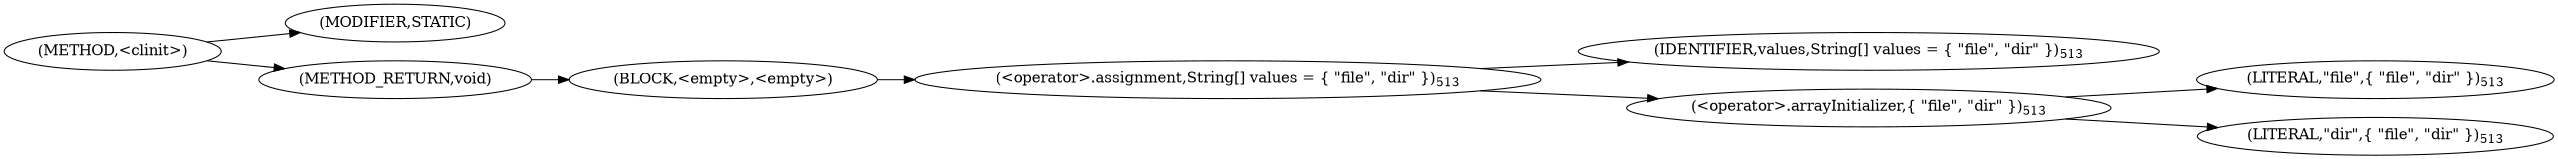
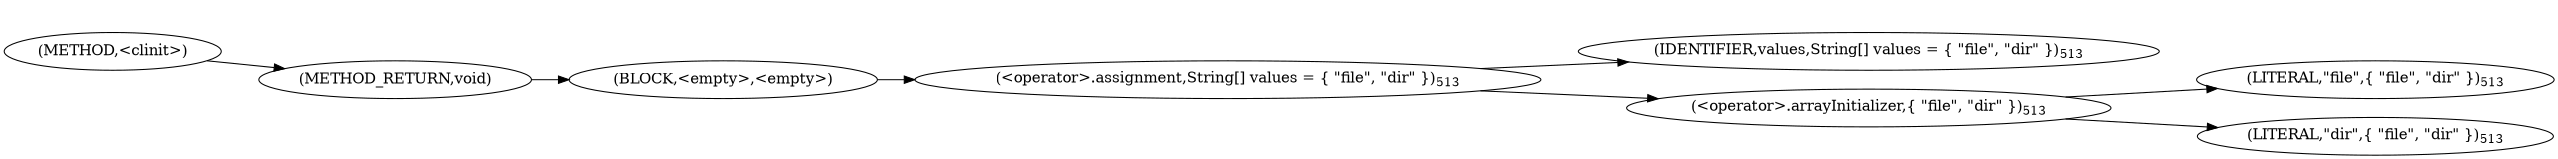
node "(MODIFIER,STATIC)": removed
